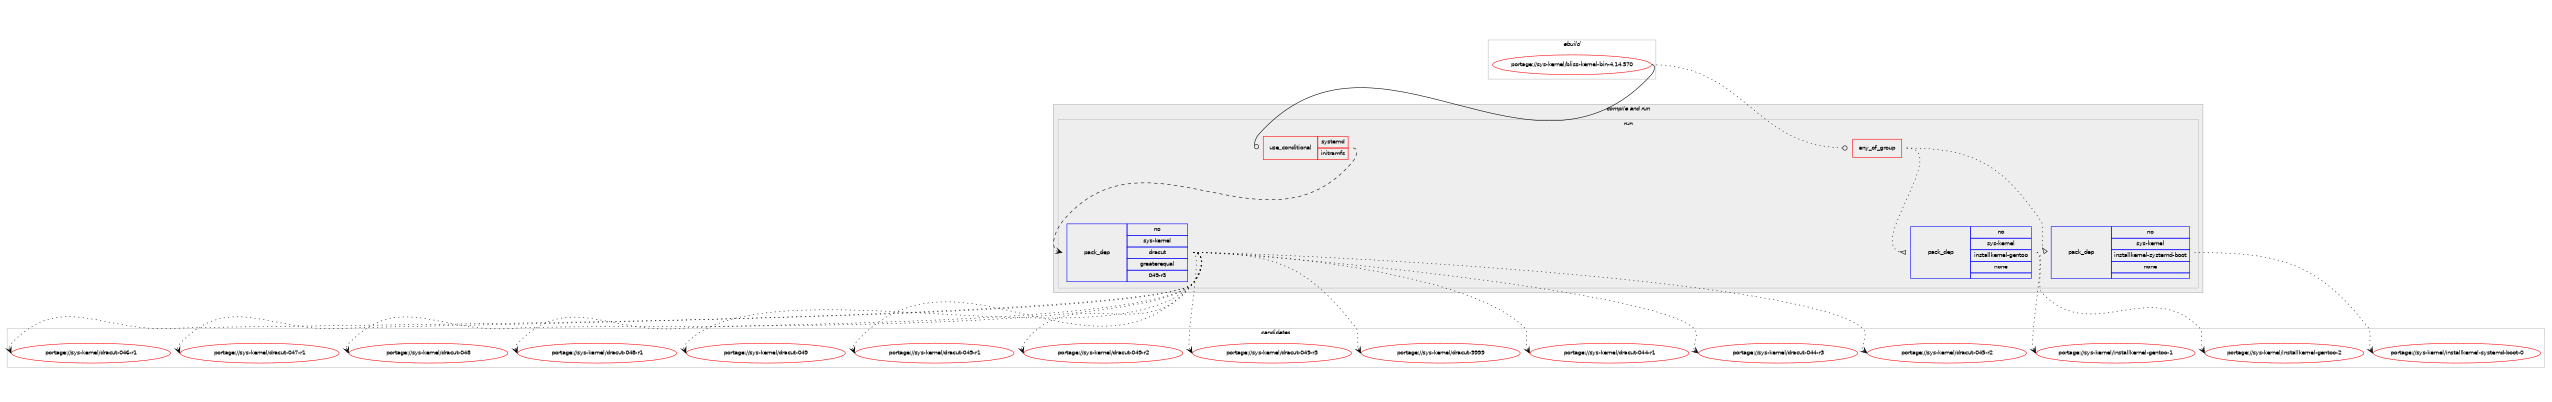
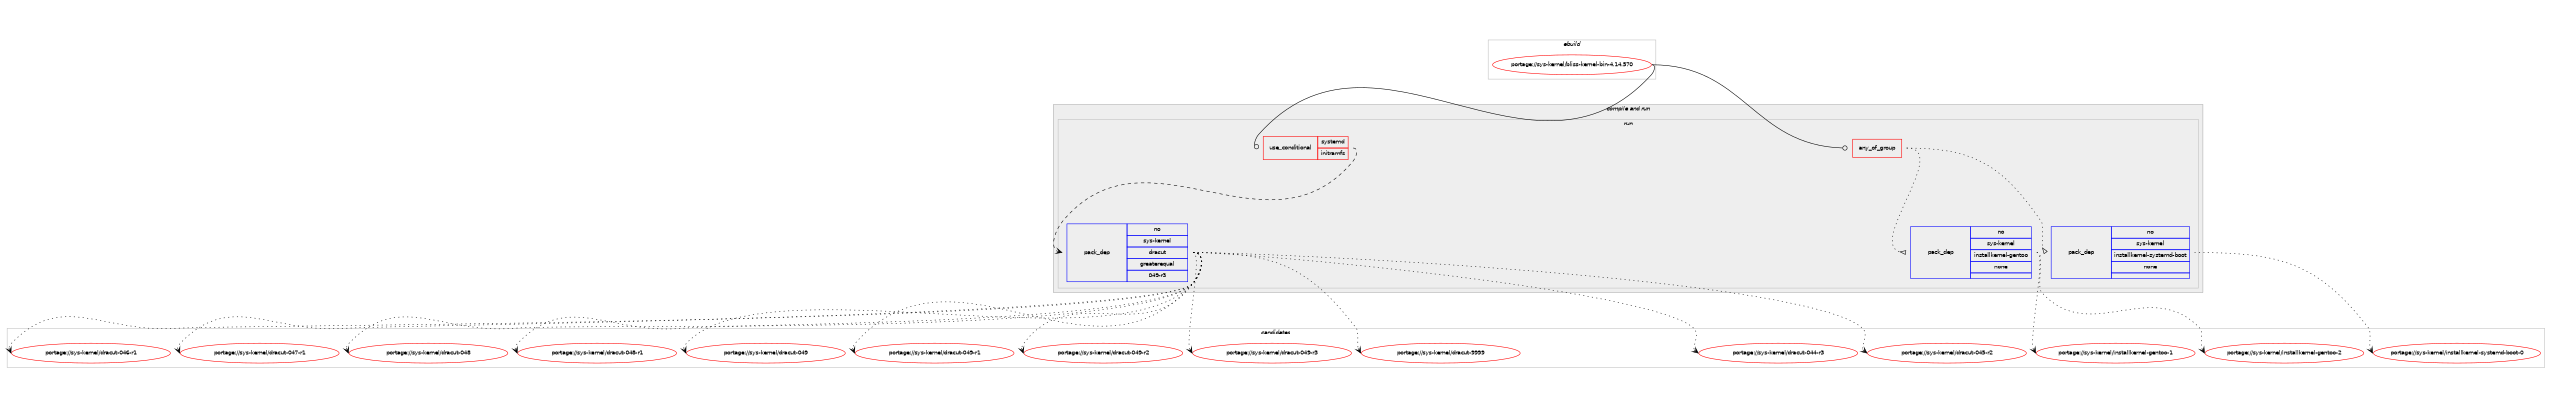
edge "portage://sys-kernel/bliss-kernel-bin-4.14.570" -> "any_of_group": style dotted -> solid
node "portage://sys-kernel/dracut-044-r1": removed
